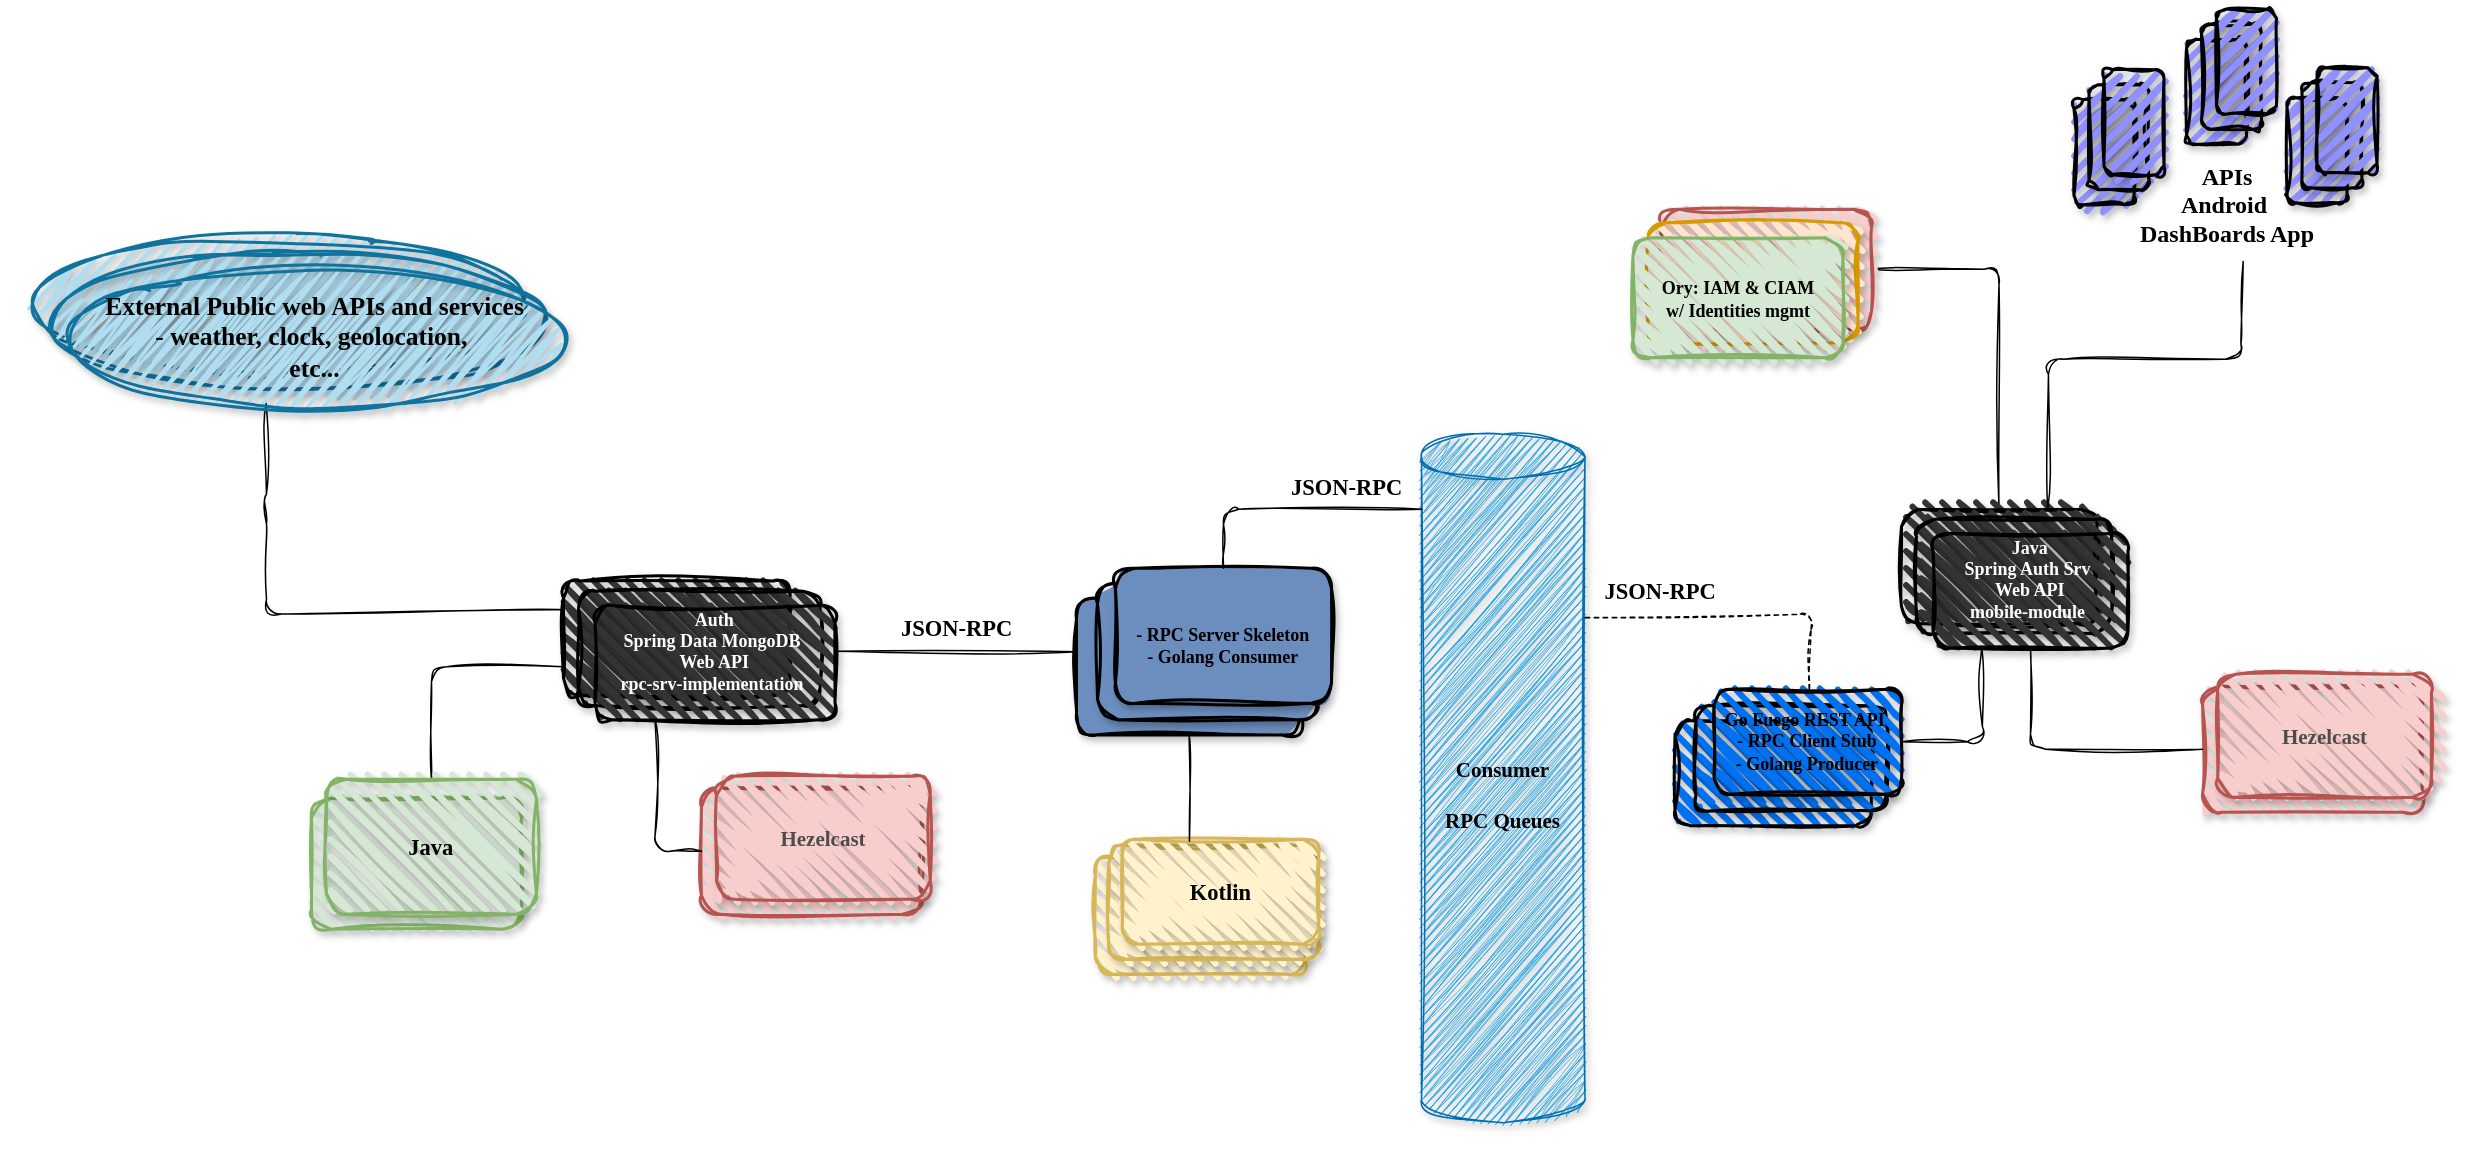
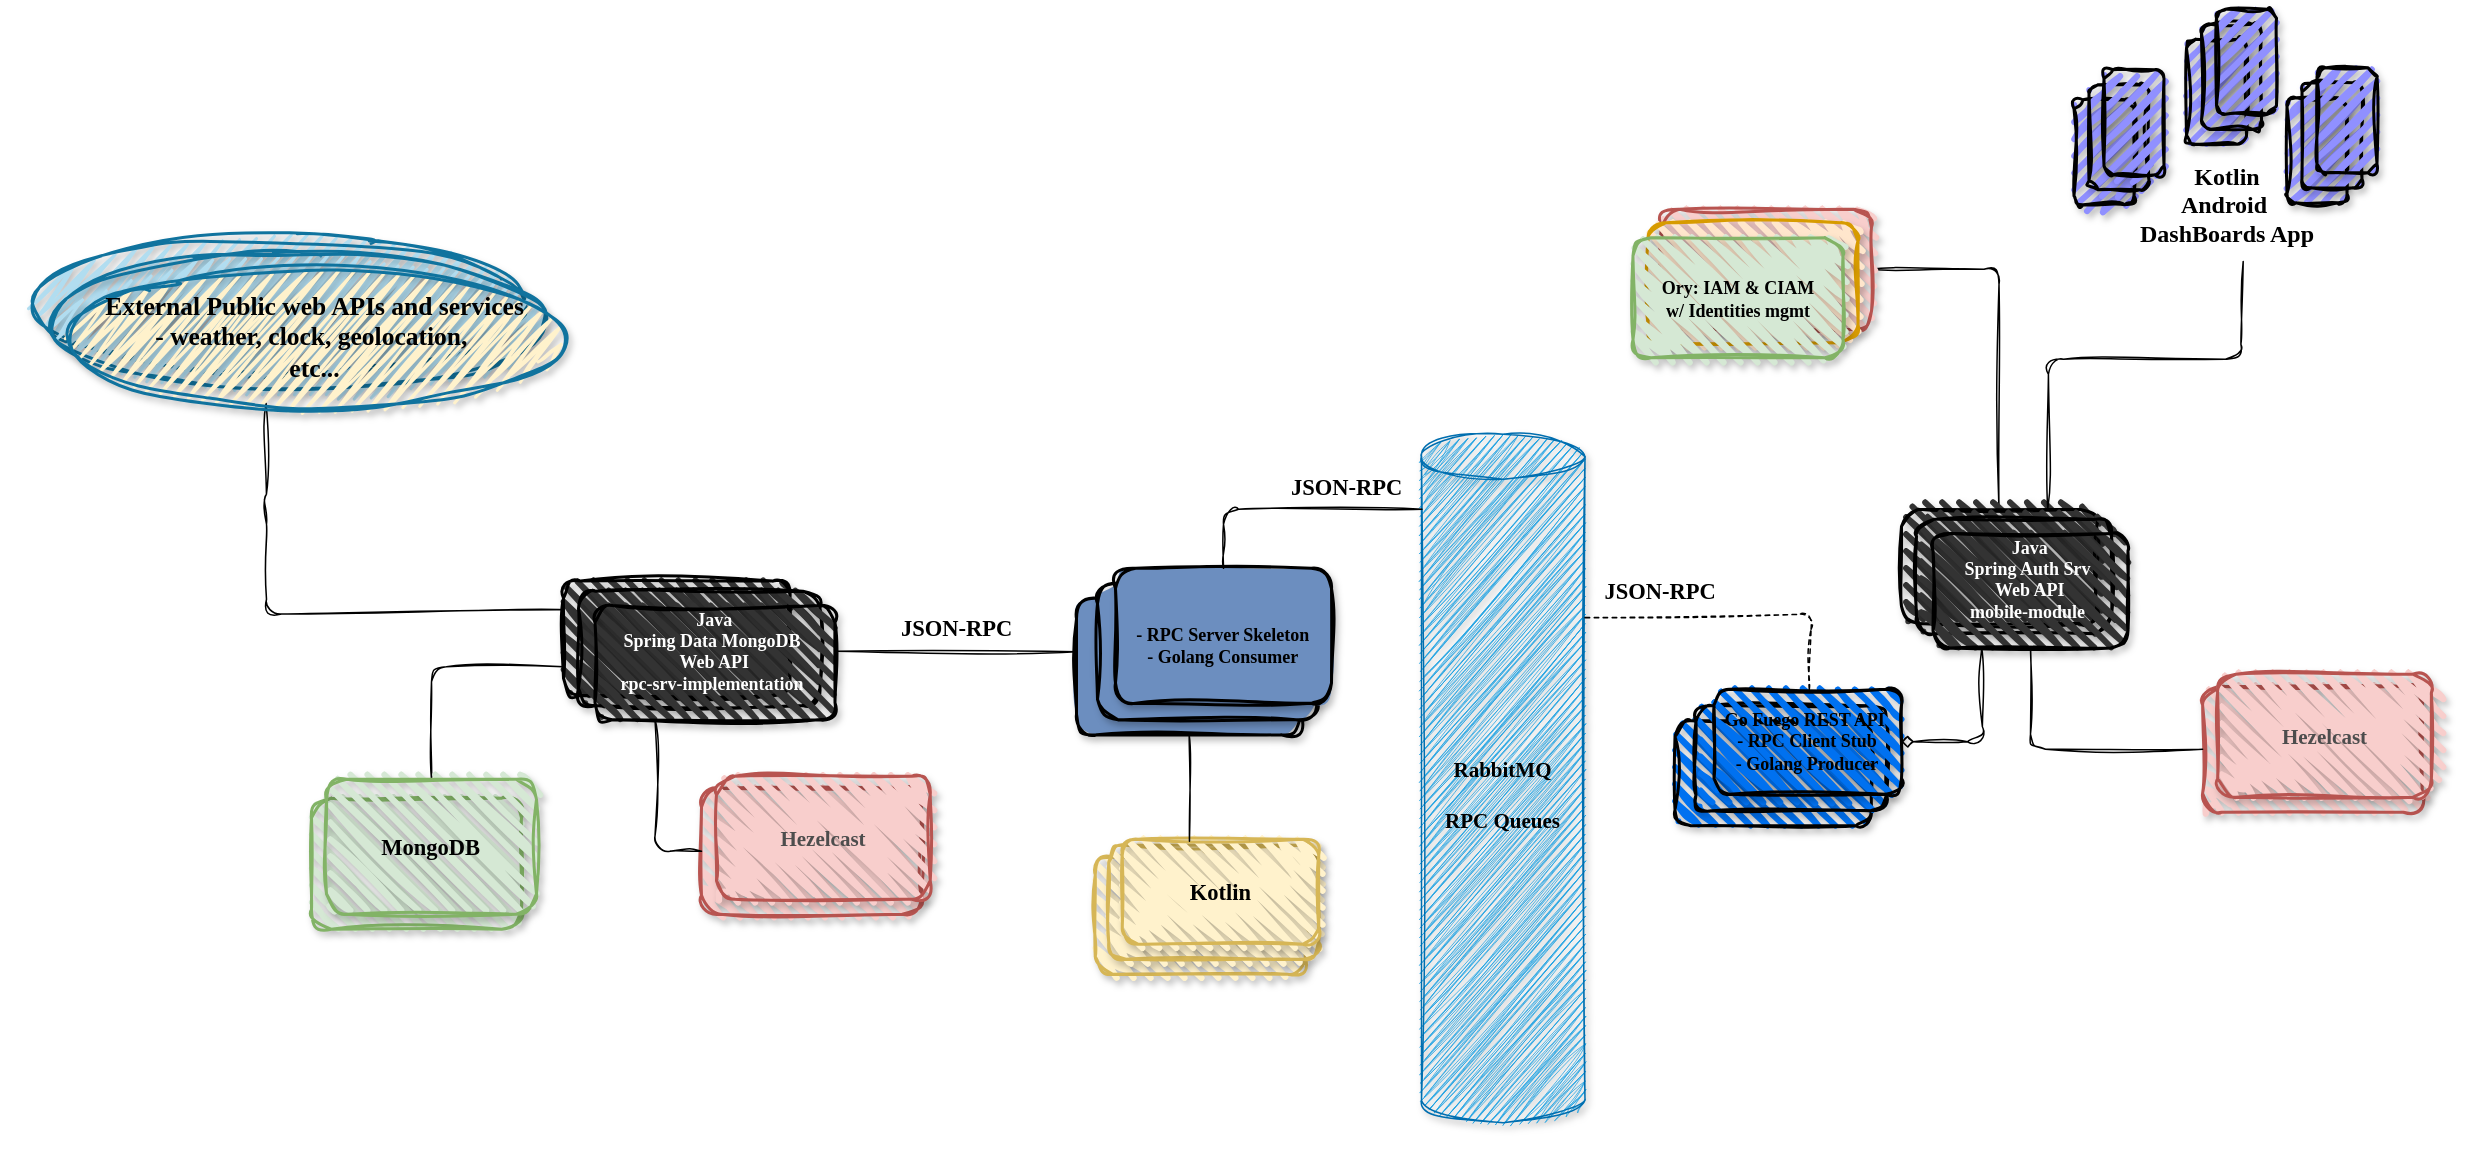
node "APIs Android DashBoards App": label "APIs Android DashBoards App" -> "Kotlin Android DashBoards App"
node "External Public web APIs and services - weather, clock, geolocation, etc...": fillcolor #b1ddf0 -> #fff2cc
node "Auth Spring Data MongoDB Web API rpc-srv-implementation": label "Auth Spring Data MongoDB Web API rpc-srv-implementation" -> "Java Spring Data MongoDB Web API rpc-srv-implementation"
edge "Java Spring Auth Srv Web API mobile-module" -- "Go Fuego REST API - RPC Client Stub - Golang Producer": arrowhead none -> diamond
node "Consumer RPC Queues": label "Consumer RPC Queues" -> "RabbitMQ RPC Queues"
node "Java": label "Java" -> "MongoDB"
